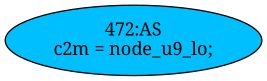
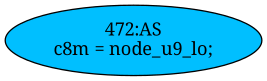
node "472:AS c2m = node_u9_lo;": label "472:AS c2m = node_u9_lo;" -> "472:AS c8m = node_u9_lo;"
